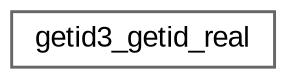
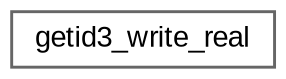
node "getid3_getid_real": label "getid3_getid_real" -> "getid3_write_real"
